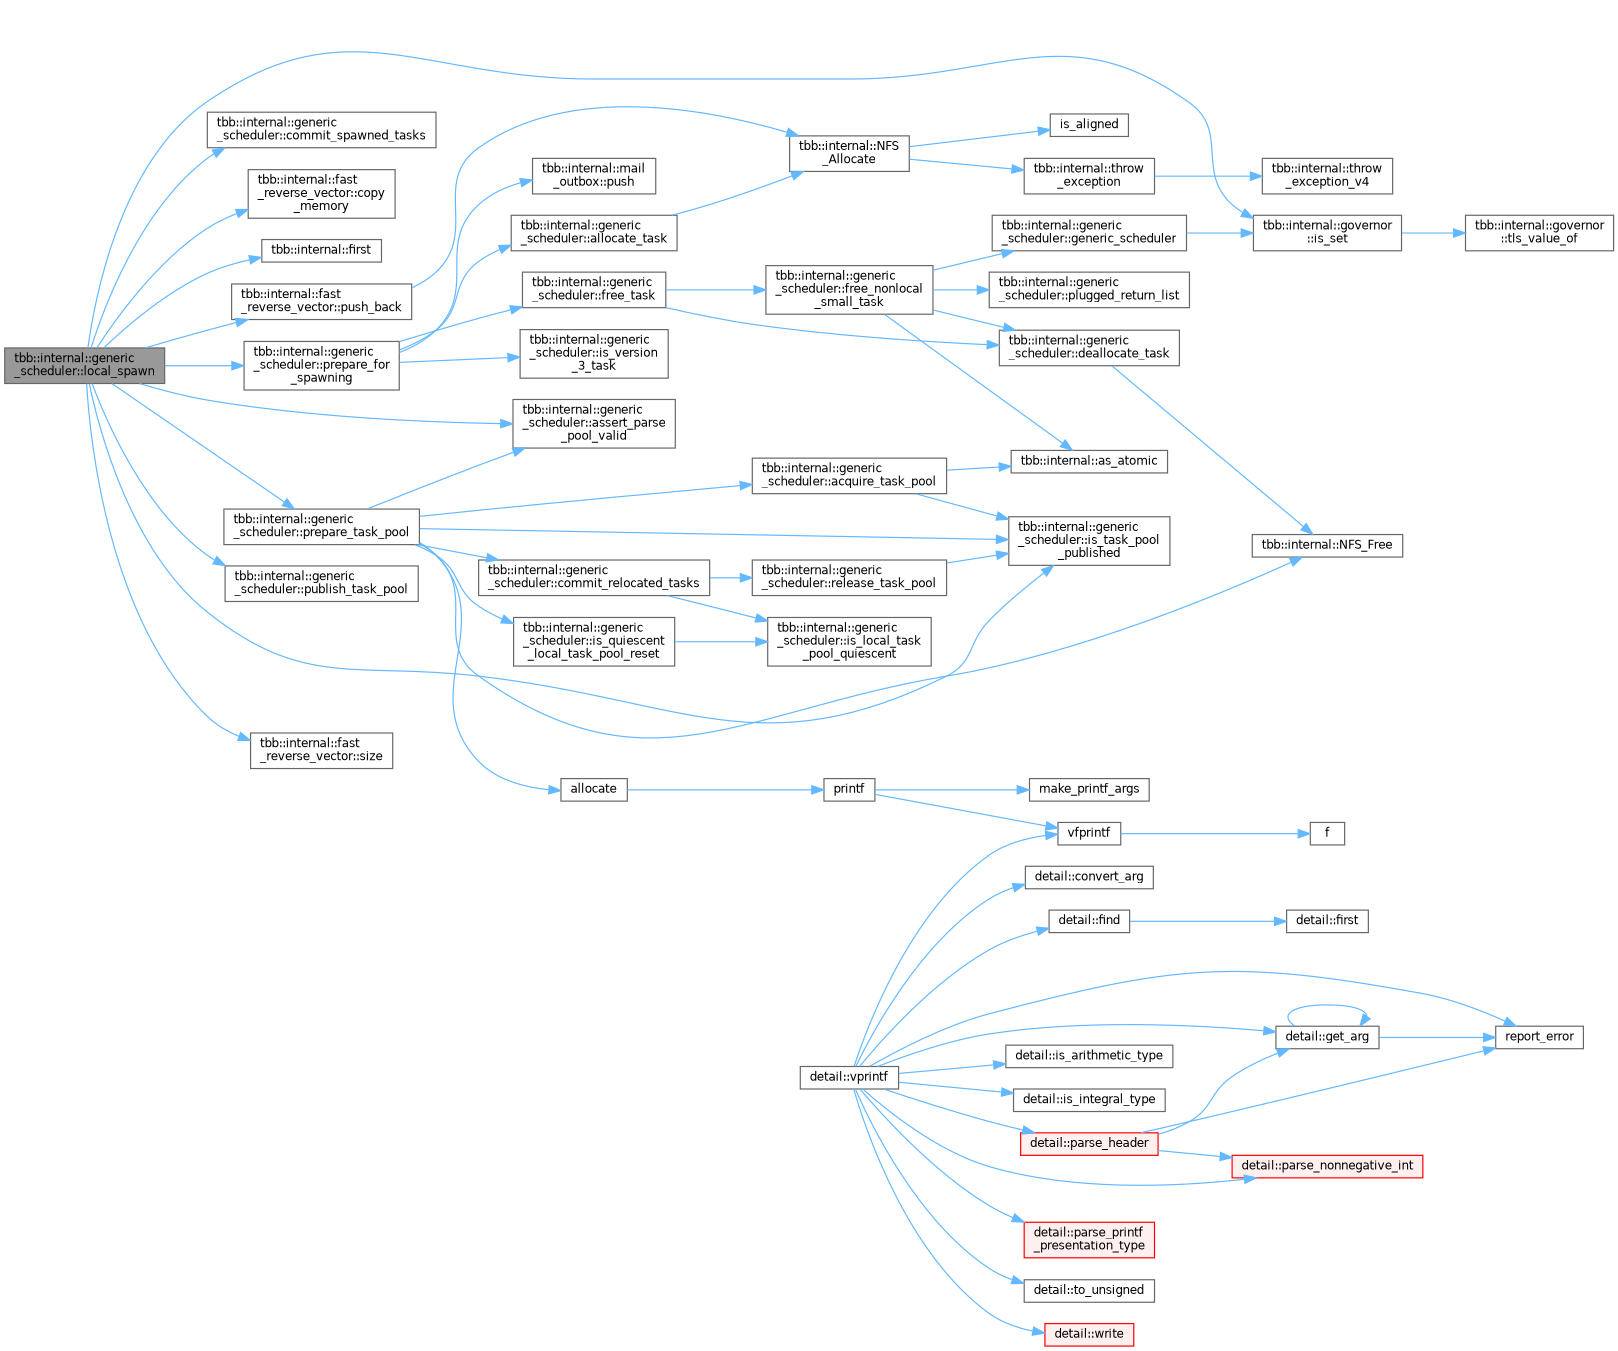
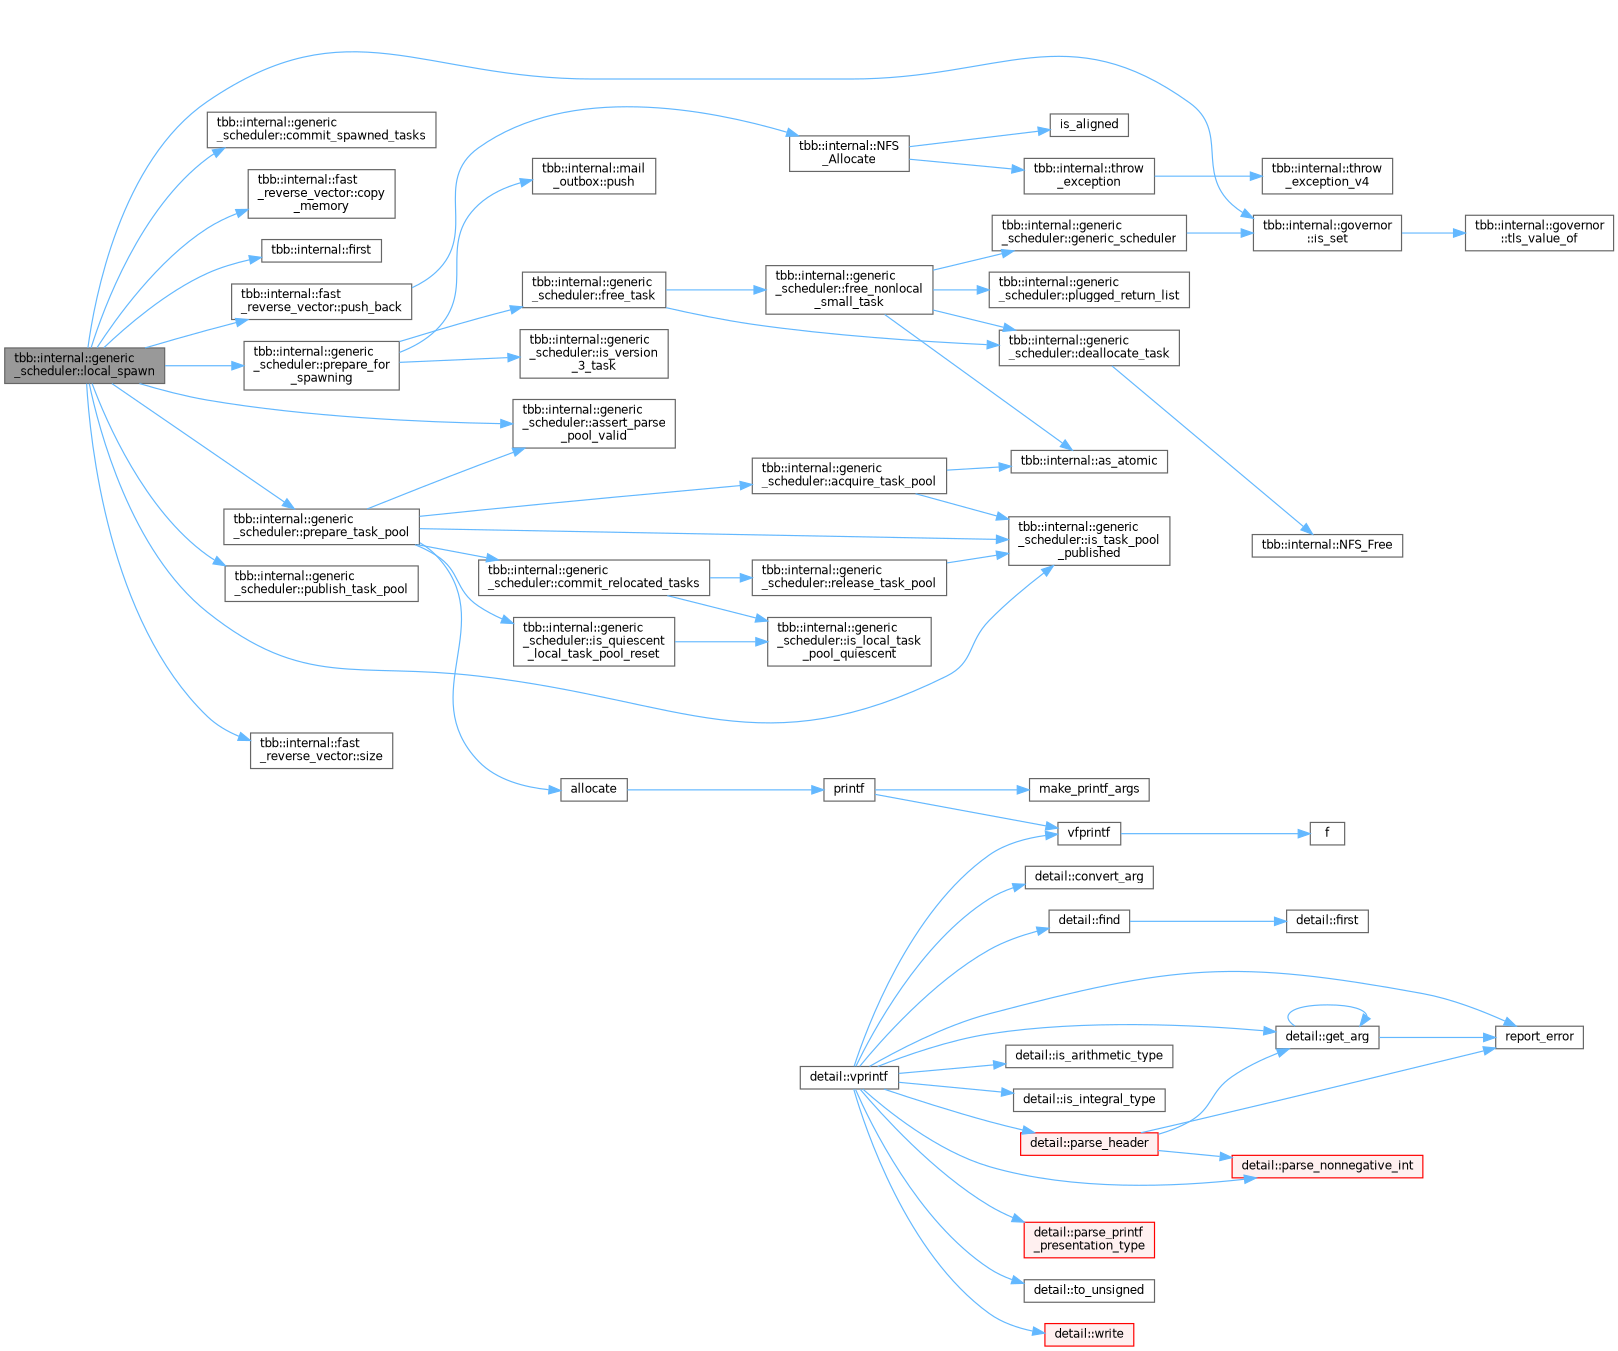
node "tbb::internal::generic _scheduler::allocate_task": removed
edge "tbb::internal::generic _scheduler::prepare_task_pool" -> "tbb::internal::NFS_Free": removed
